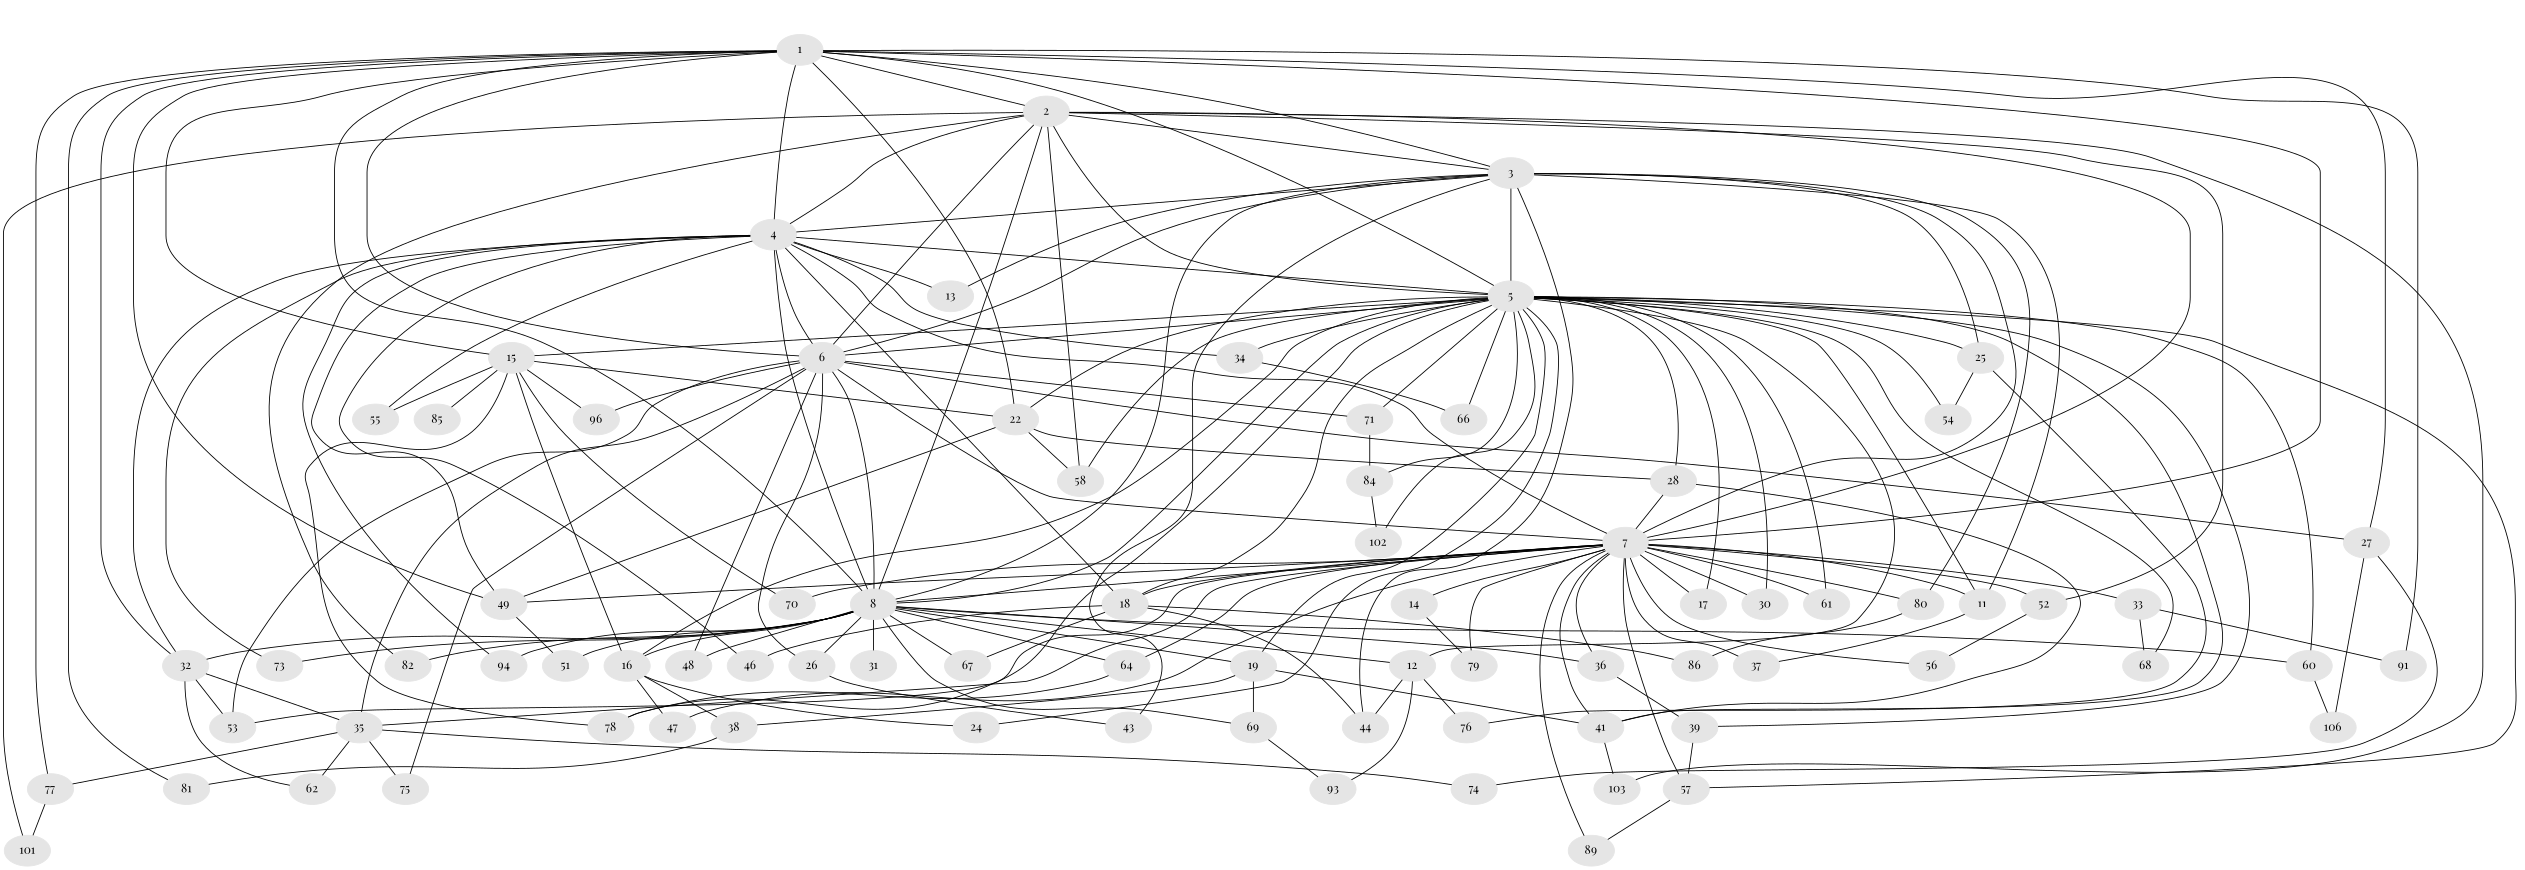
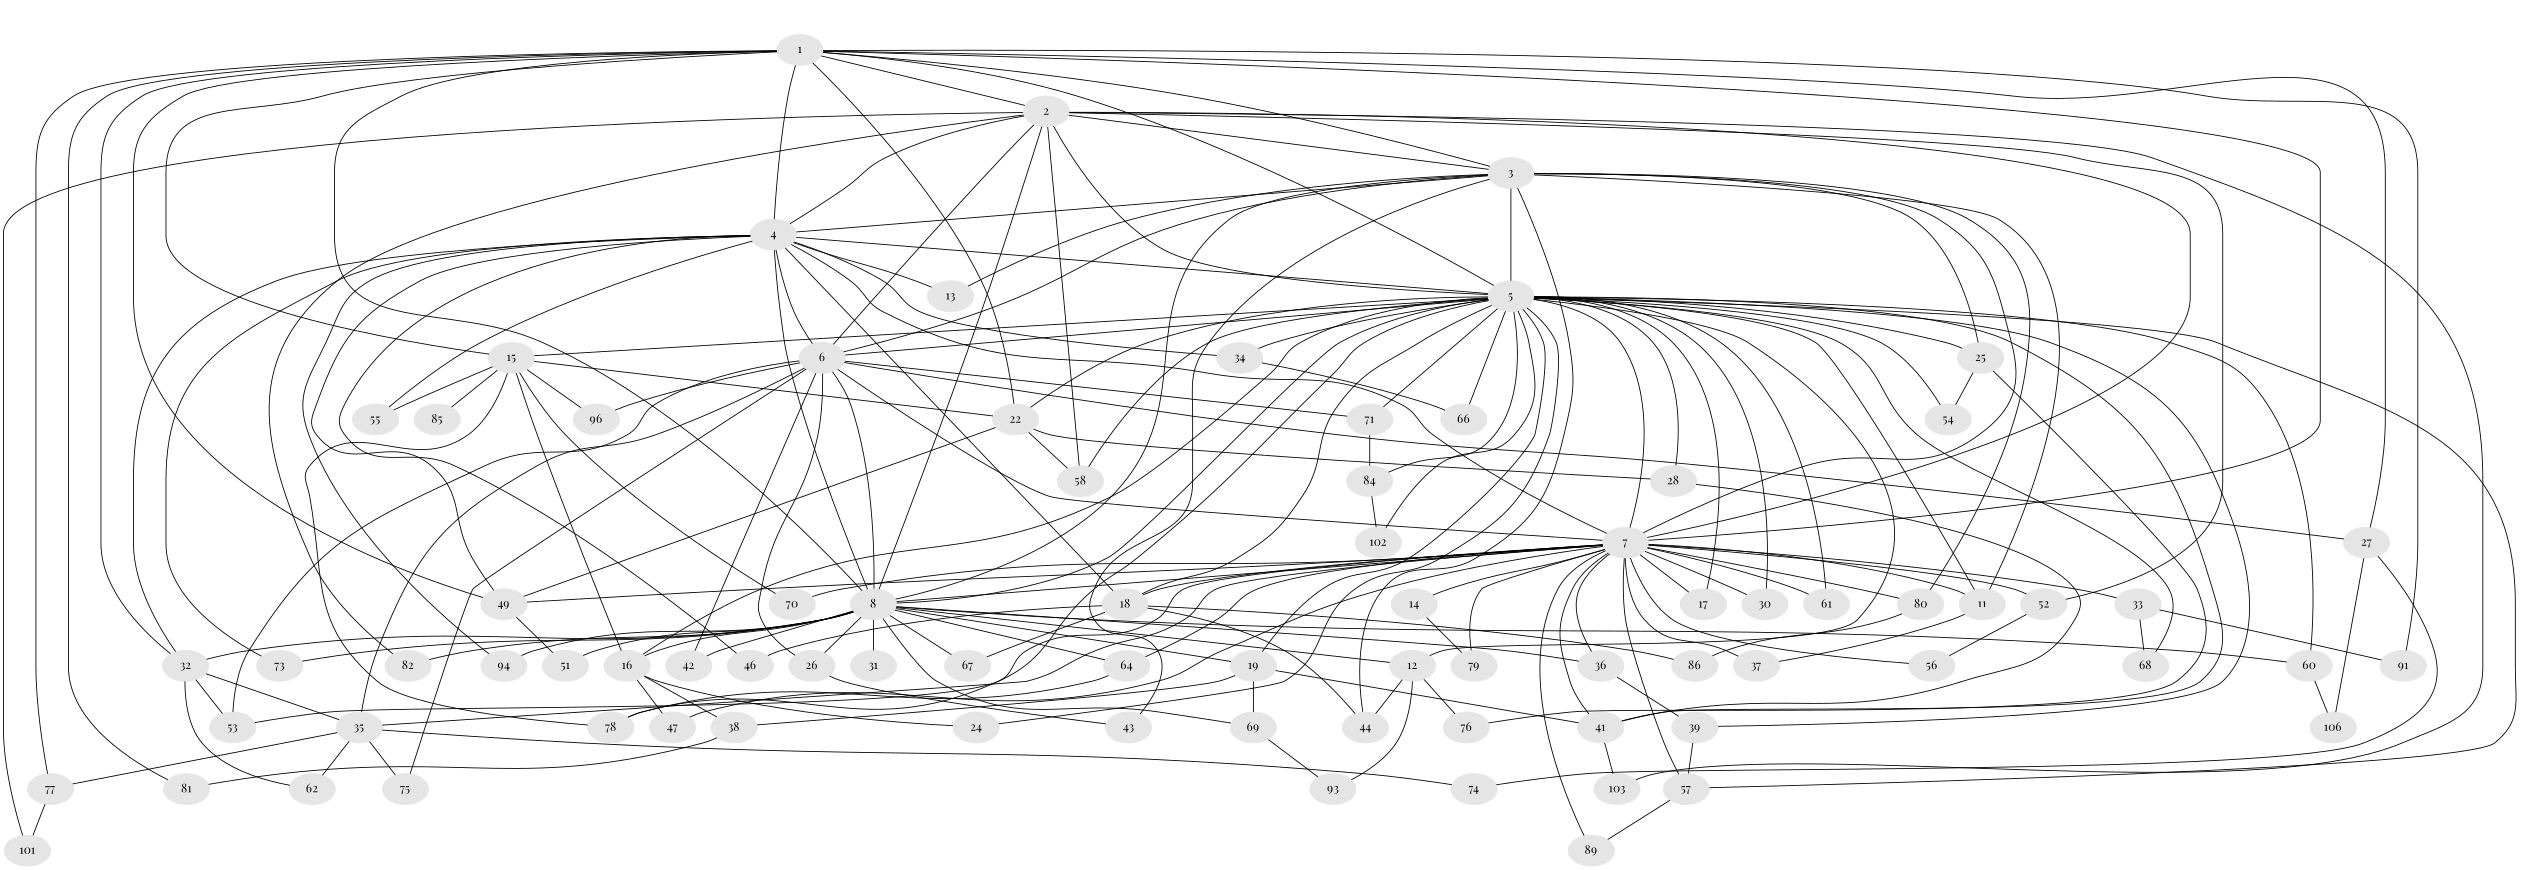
edge "1" -- "6": removed
edge "28" -- "7": now "5" -- "7"
node "48": label "48" -> "42"
